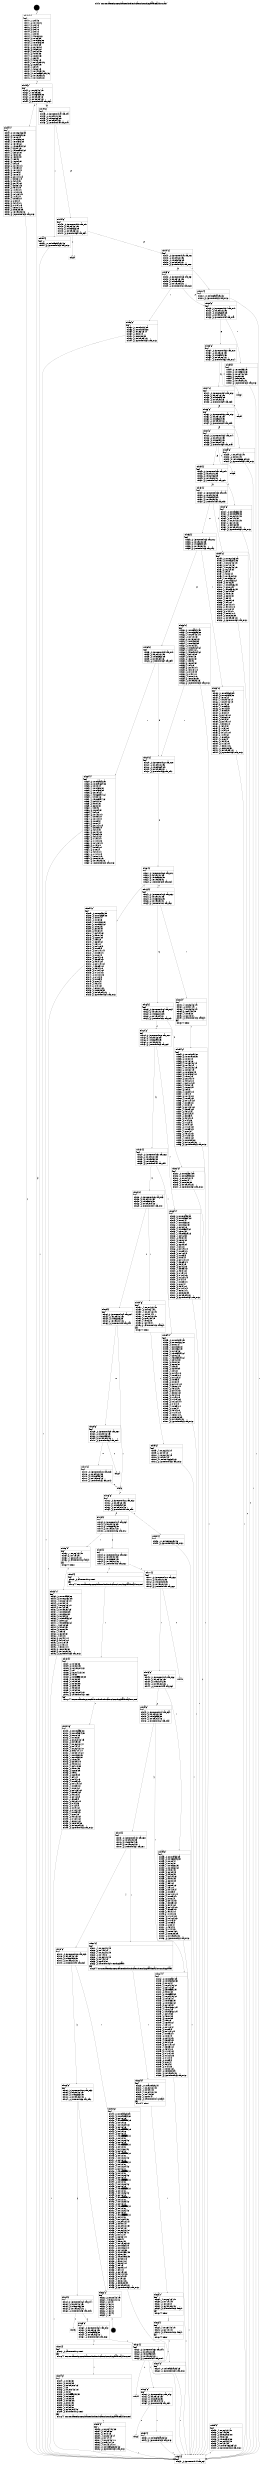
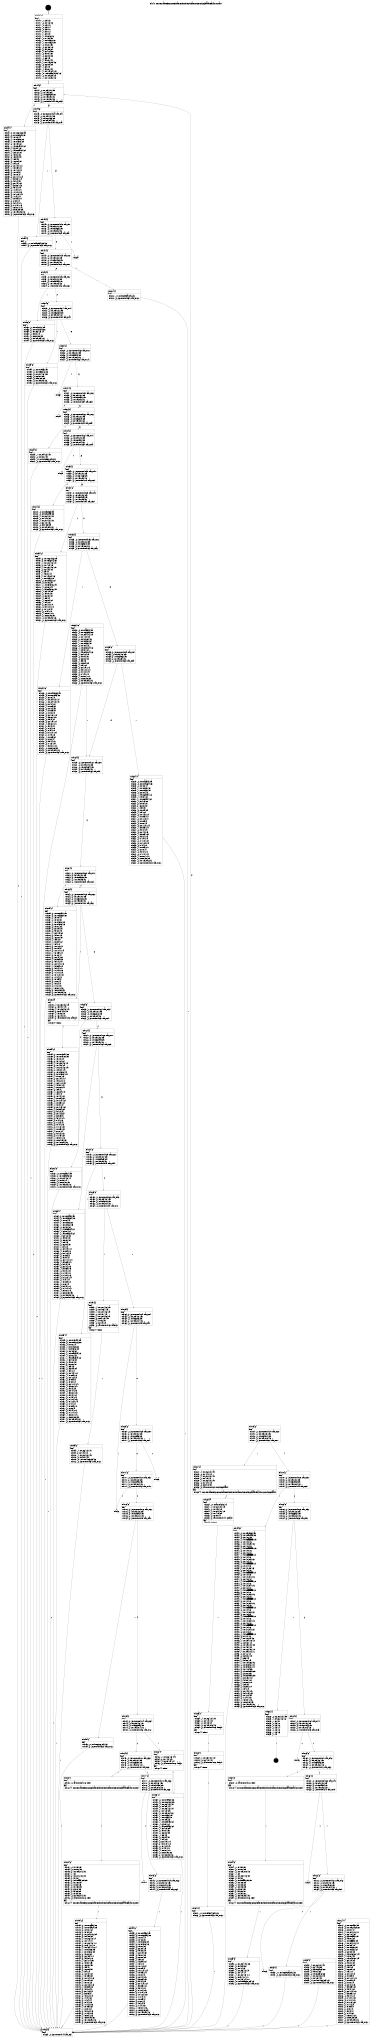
edge "0x402452" -> "0x401723 [28]": now "0x401707 [28]" -> "0x401723 [28]"
node "0x4017af [28]": removed
